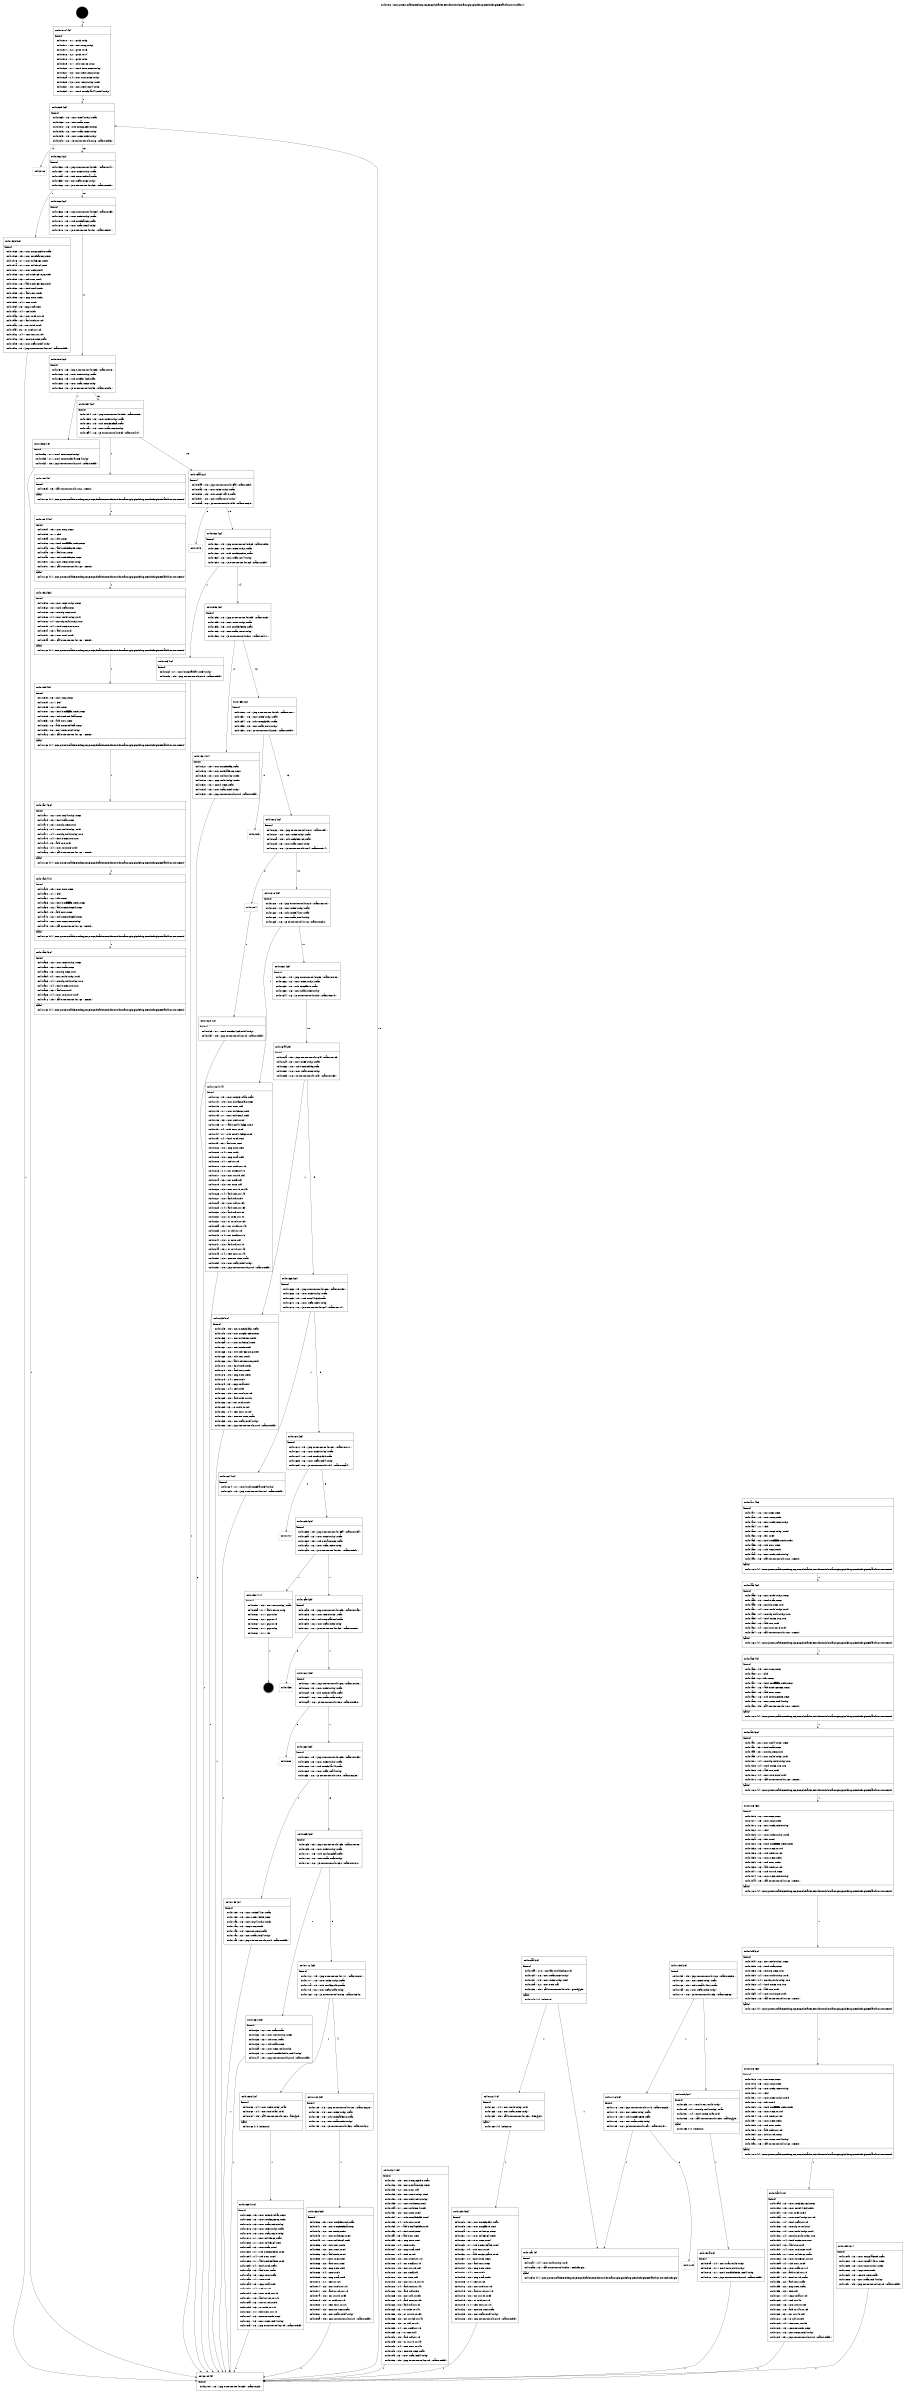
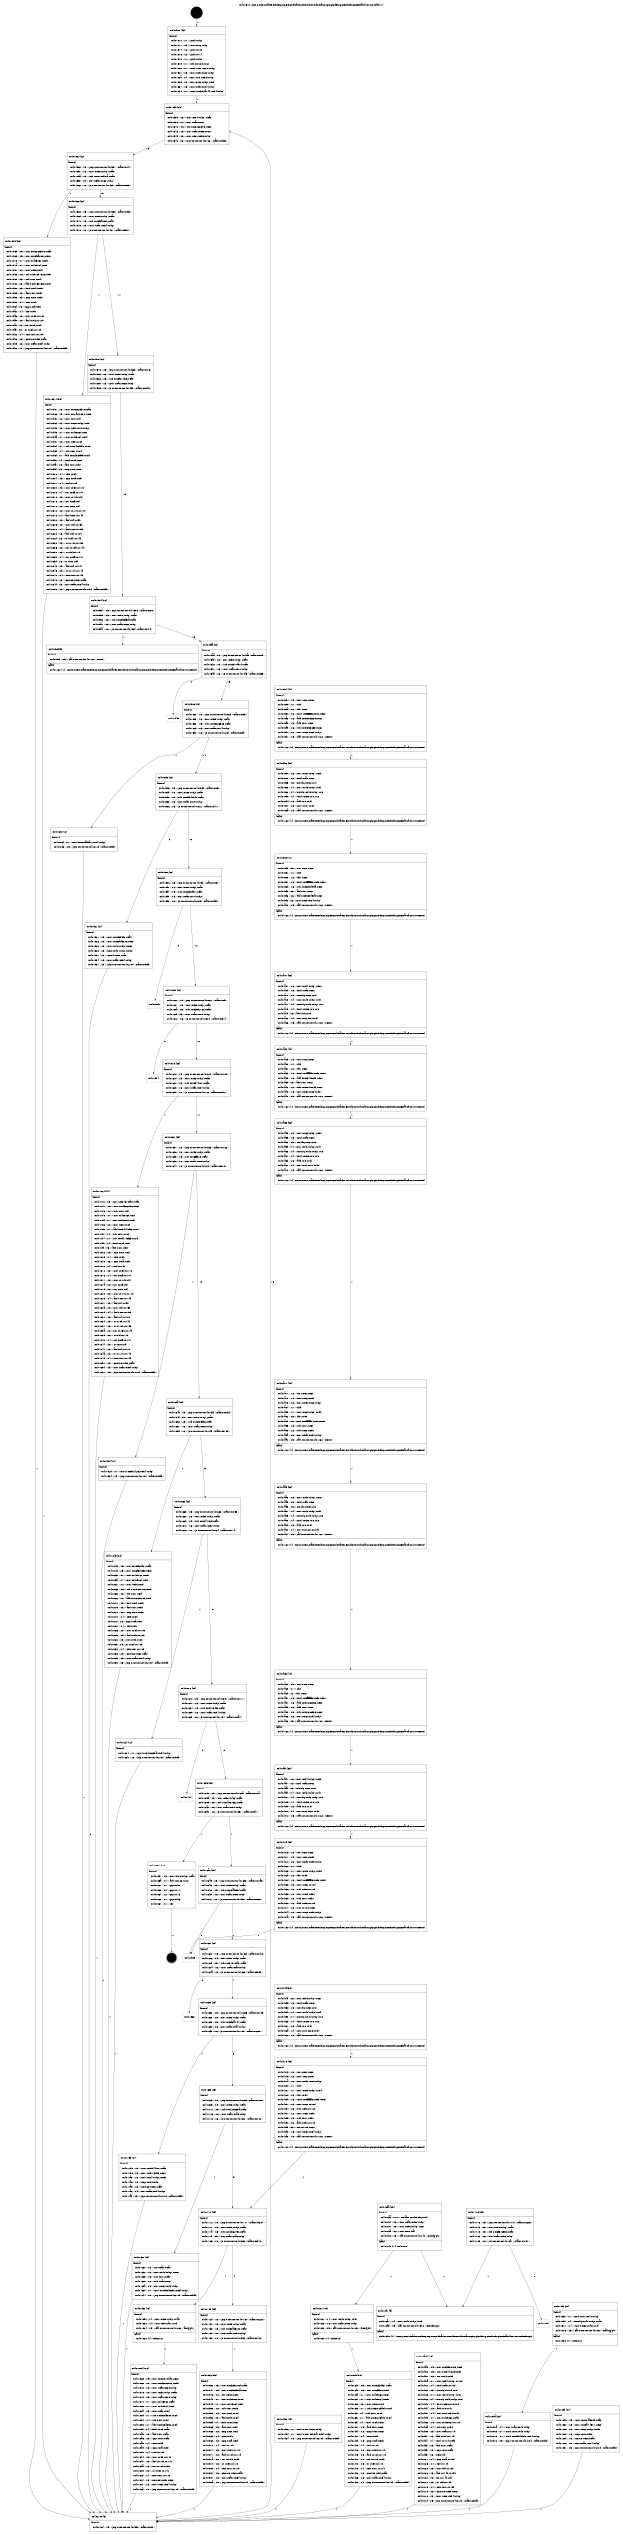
node "0x402106": removed
edge "0x401568 [22]" -> "0x401dc1 [150]": added, label "1"
edge "0x40157e [22]" -> "0x401d56 [19]": removed, label "1"
edge "0x40198f [5]" -> "0x401994 [40]": removed, label "1"
edge "0x401e84" -> "0x401d2d [12]": now "0x401631 [25]" -> "0x401d2d [12]"
edge "0x401a53 [36]" -> "0x401a77 [46]": added, label "1"
edge "0x401b15 [58]" -> "0x401b4f [36]": now "0x401b15 [58]" -> "0x401d39"
node "0x40175d [25]": removed
edge "0x401b73 [58]" -> "0x401bad [119]": now "0x401b73 [58]" -> "0x401712 [25]"
